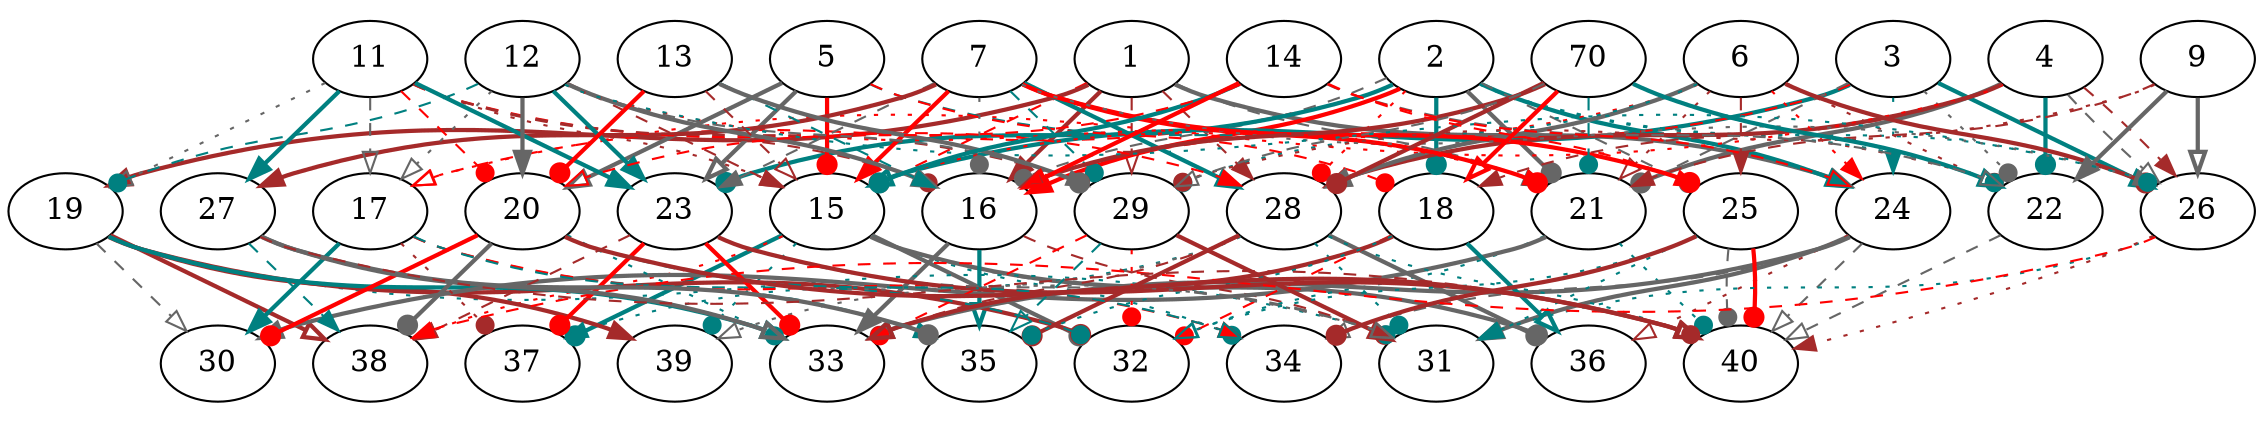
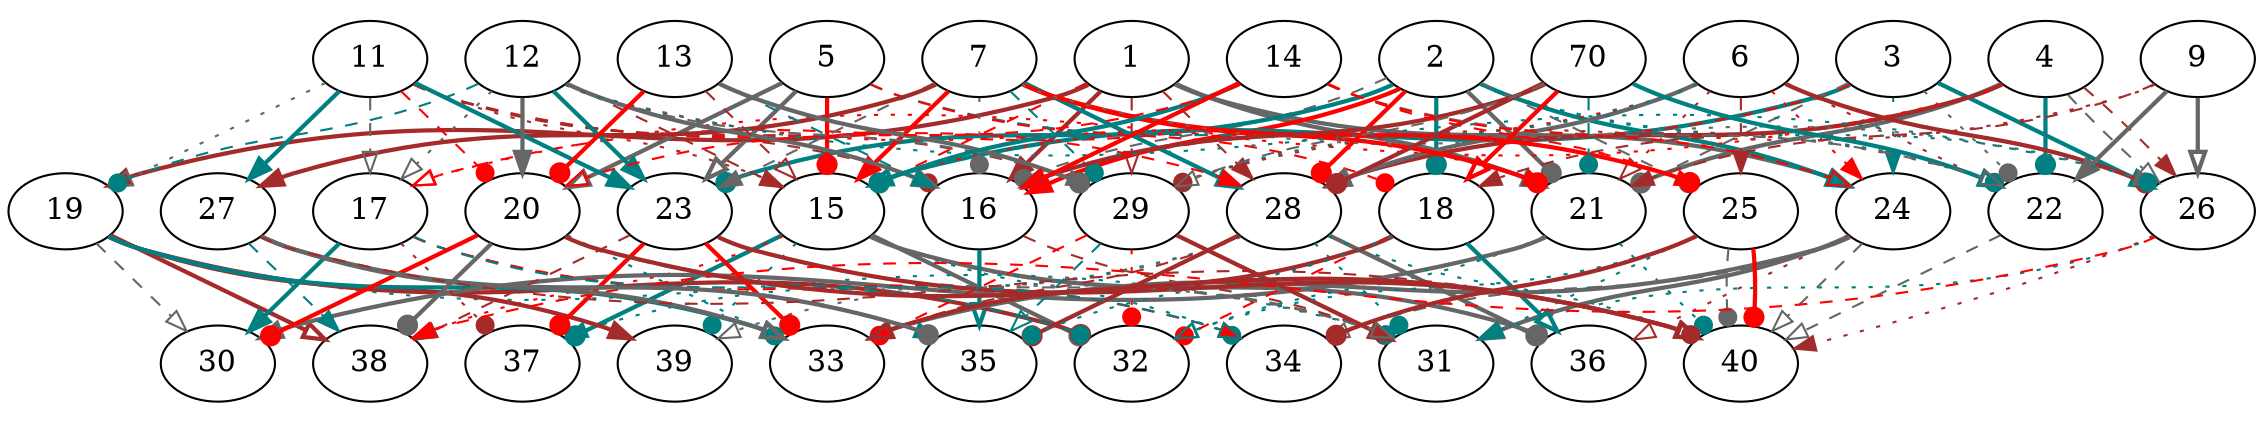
edge "2" -> "28": style dotted -> bold
edge "1" -> "21": style dashed -> bold
edge "16" -> "33": removed
